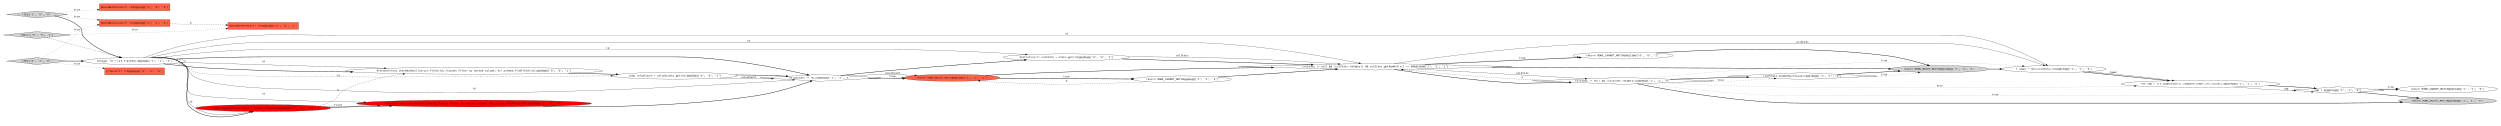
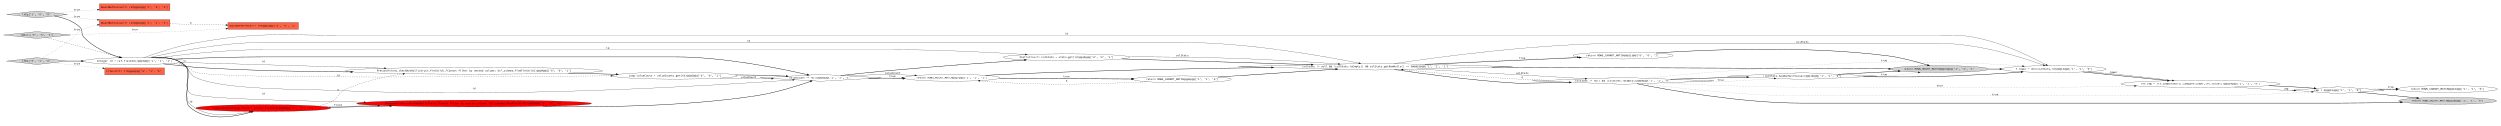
edge "!colStats.hasNonNullValue()@@@10@@@['1', '1', '0']" -> "T lower = min(colStats,id)@@@13@@@['1', '1', '0']": added
node "return ROWS_MIGHT_MATCH@@@7@@@['1', '1', '1']": fillcolor tomato -> white
